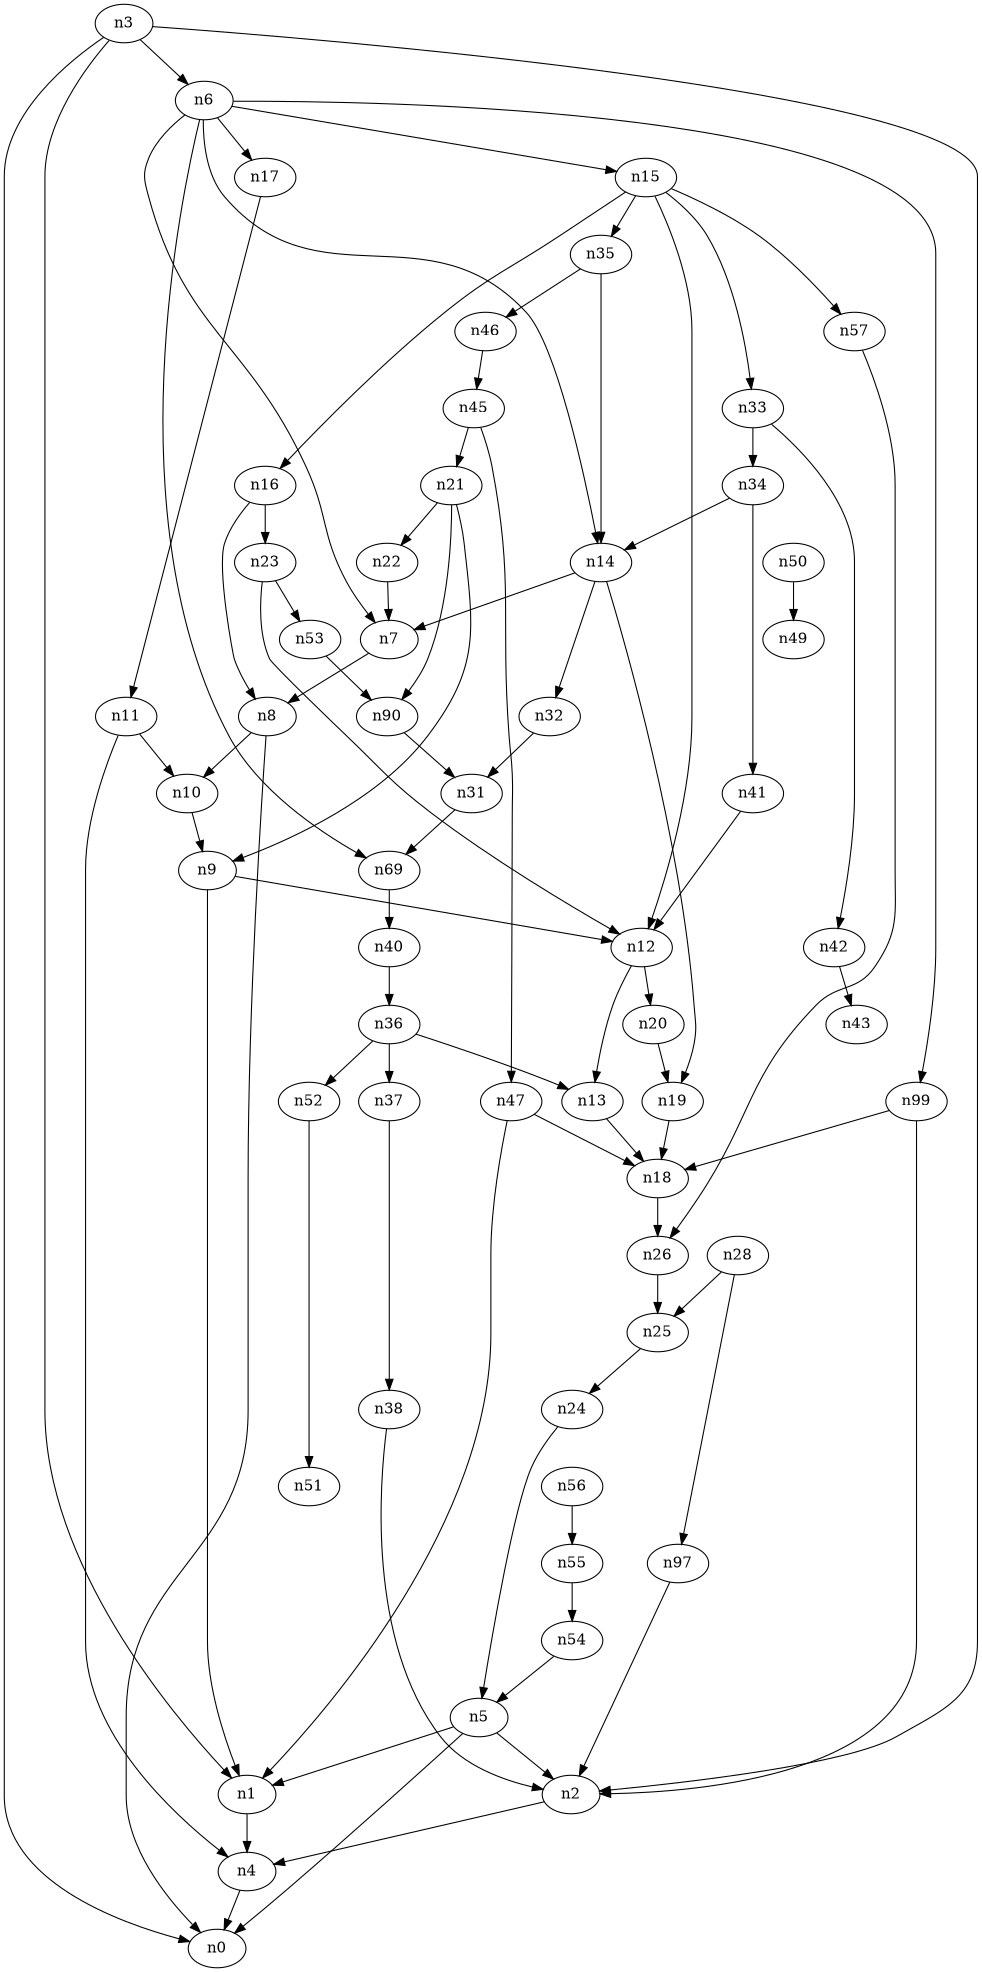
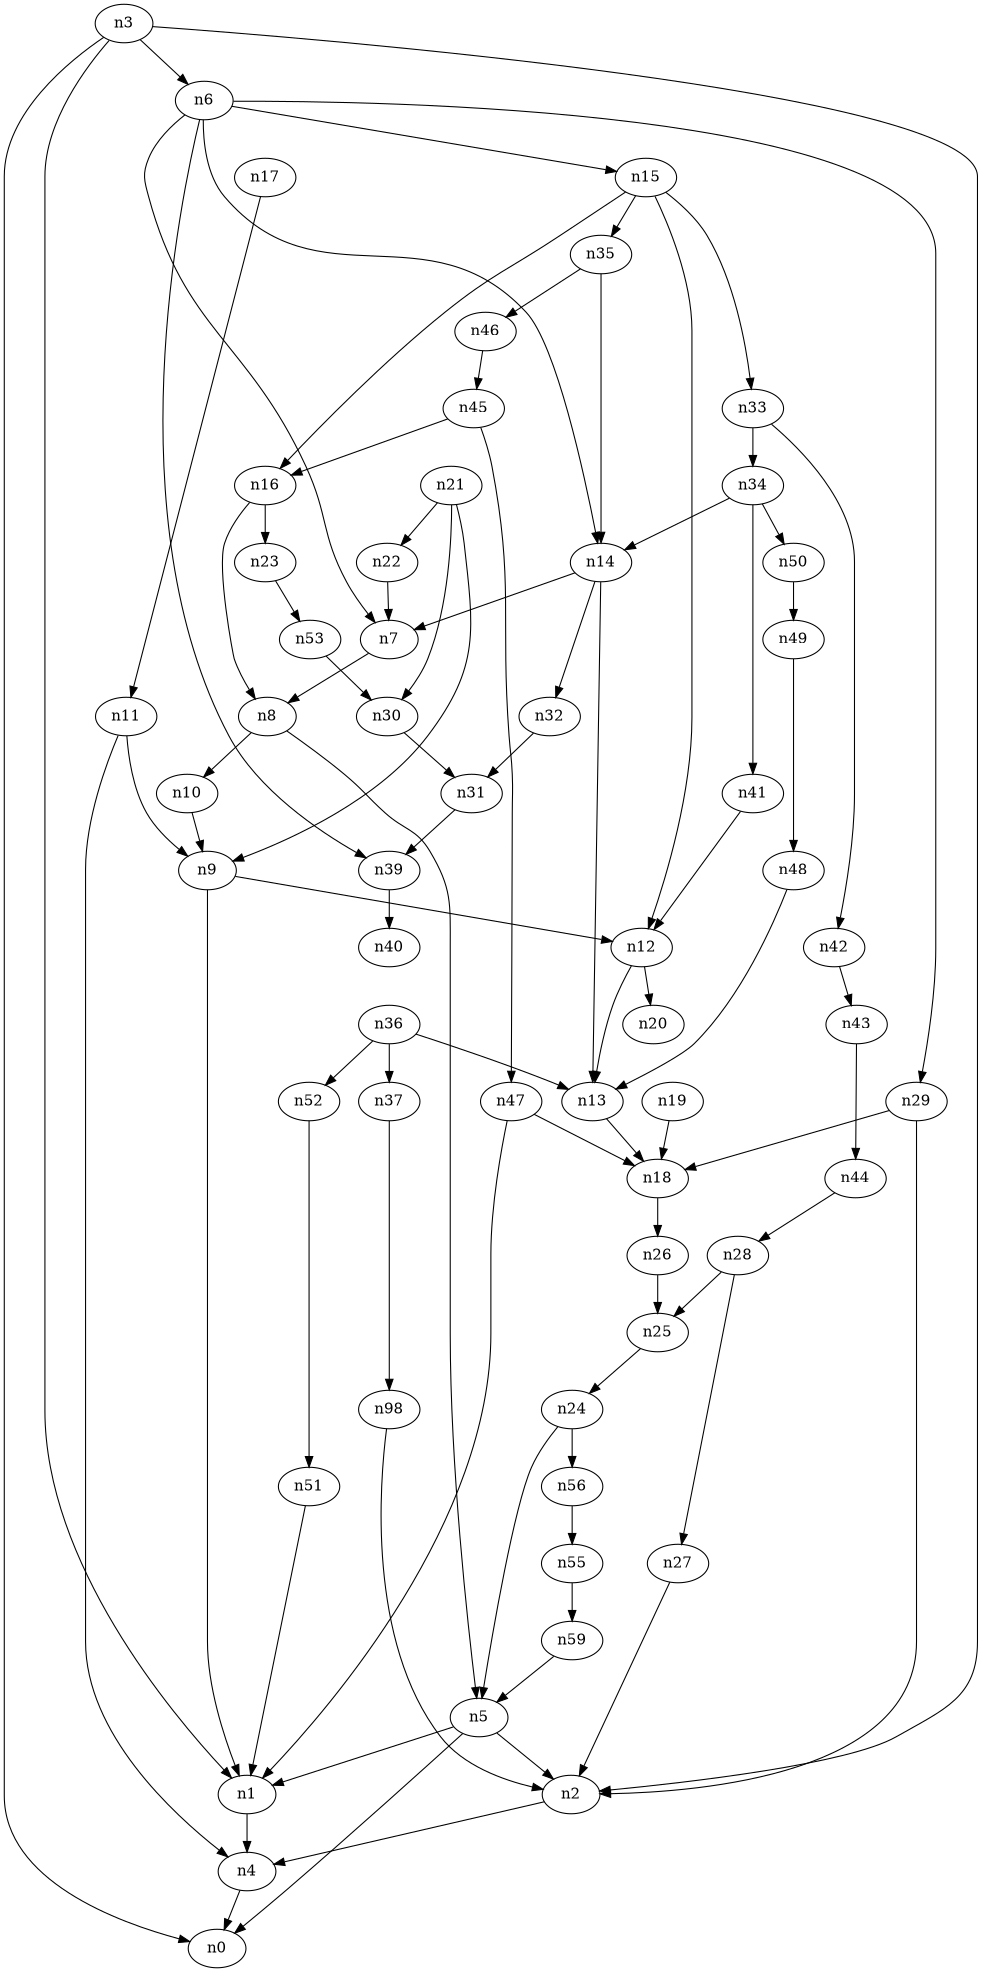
edge "n6" -> "n17": removed
node "n57": removed
edge "n45" -> "n21": now "n45" -> "n16"
edge "n34" -> "n50": added
node "n90": label "n90" -> "n30"
edge "n11" -> "n10": now "n11" -> "n9"
edge "n23" -> "n12": removed
edge "n14" -> "n19": now "n14" -> "n13"
node "n69": label "n69" -> "n39"
node "n48": added
edge "n40" -> "n36": removed
edge "n20" -> "n19": removed
node "n99": label "n99" -> "n29"
node "n44": added
edge "n8" -> "n0": now "n8" -> "n5"
node "n38": label "n38" -> "n98"
edge "n24" -> "n56": added
node "n97": label "n97" -> "n27"
edge "n51" -> "n1": added
node "n54": label "n54" -> "n59"
